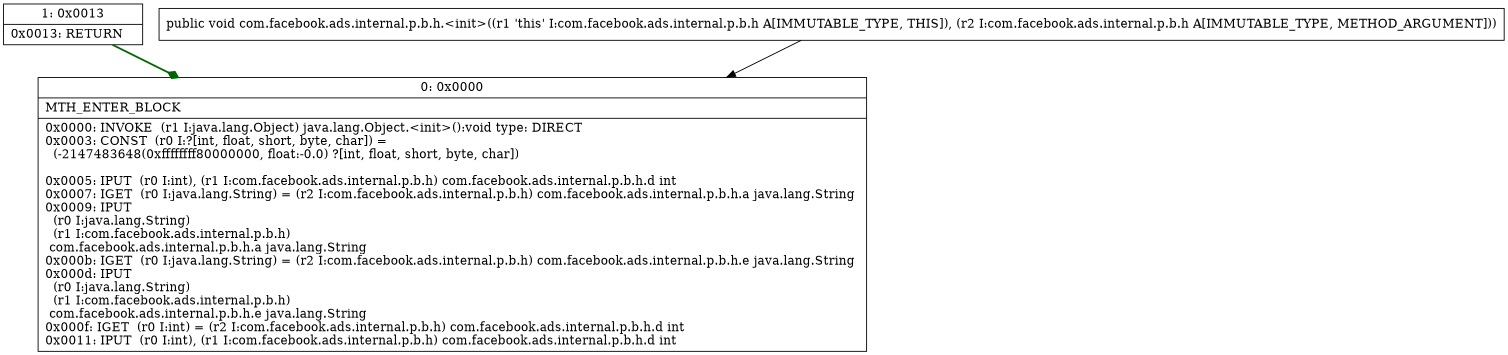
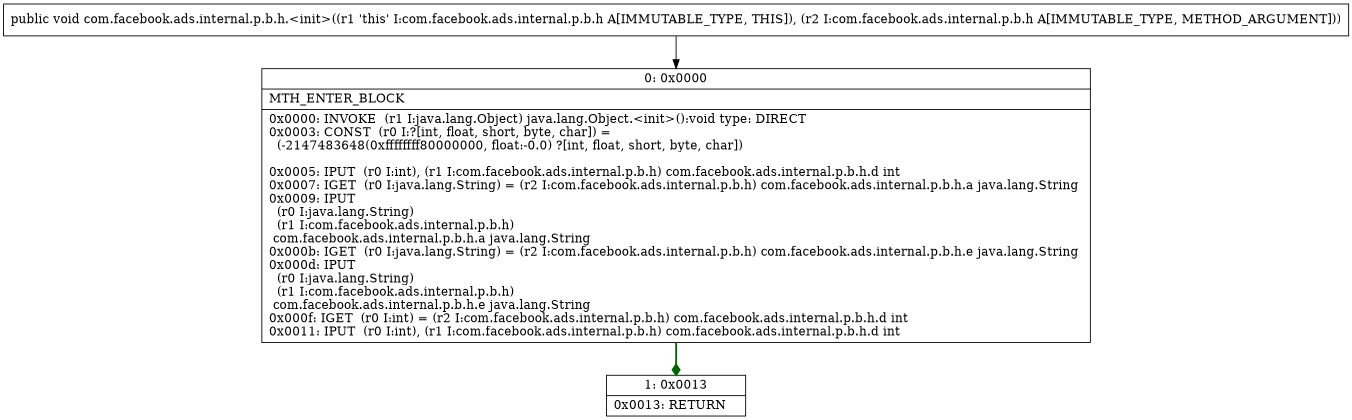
edge "1: 0x0013" -> "0: 0x0000": reversed
